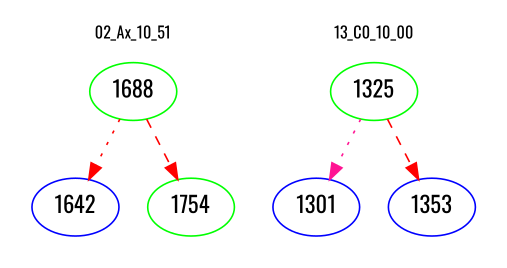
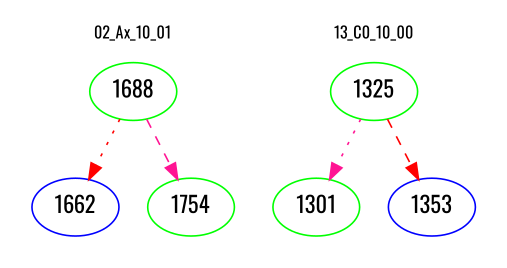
cluster "02_Ax_10_51": label "02_Ax_10_51" -> "02_Ax_10_01"
edge "1688" -> "1754": color red -> deeppink
node "1642": label "1642" -> "1662"
node "1301": color blue -> green
